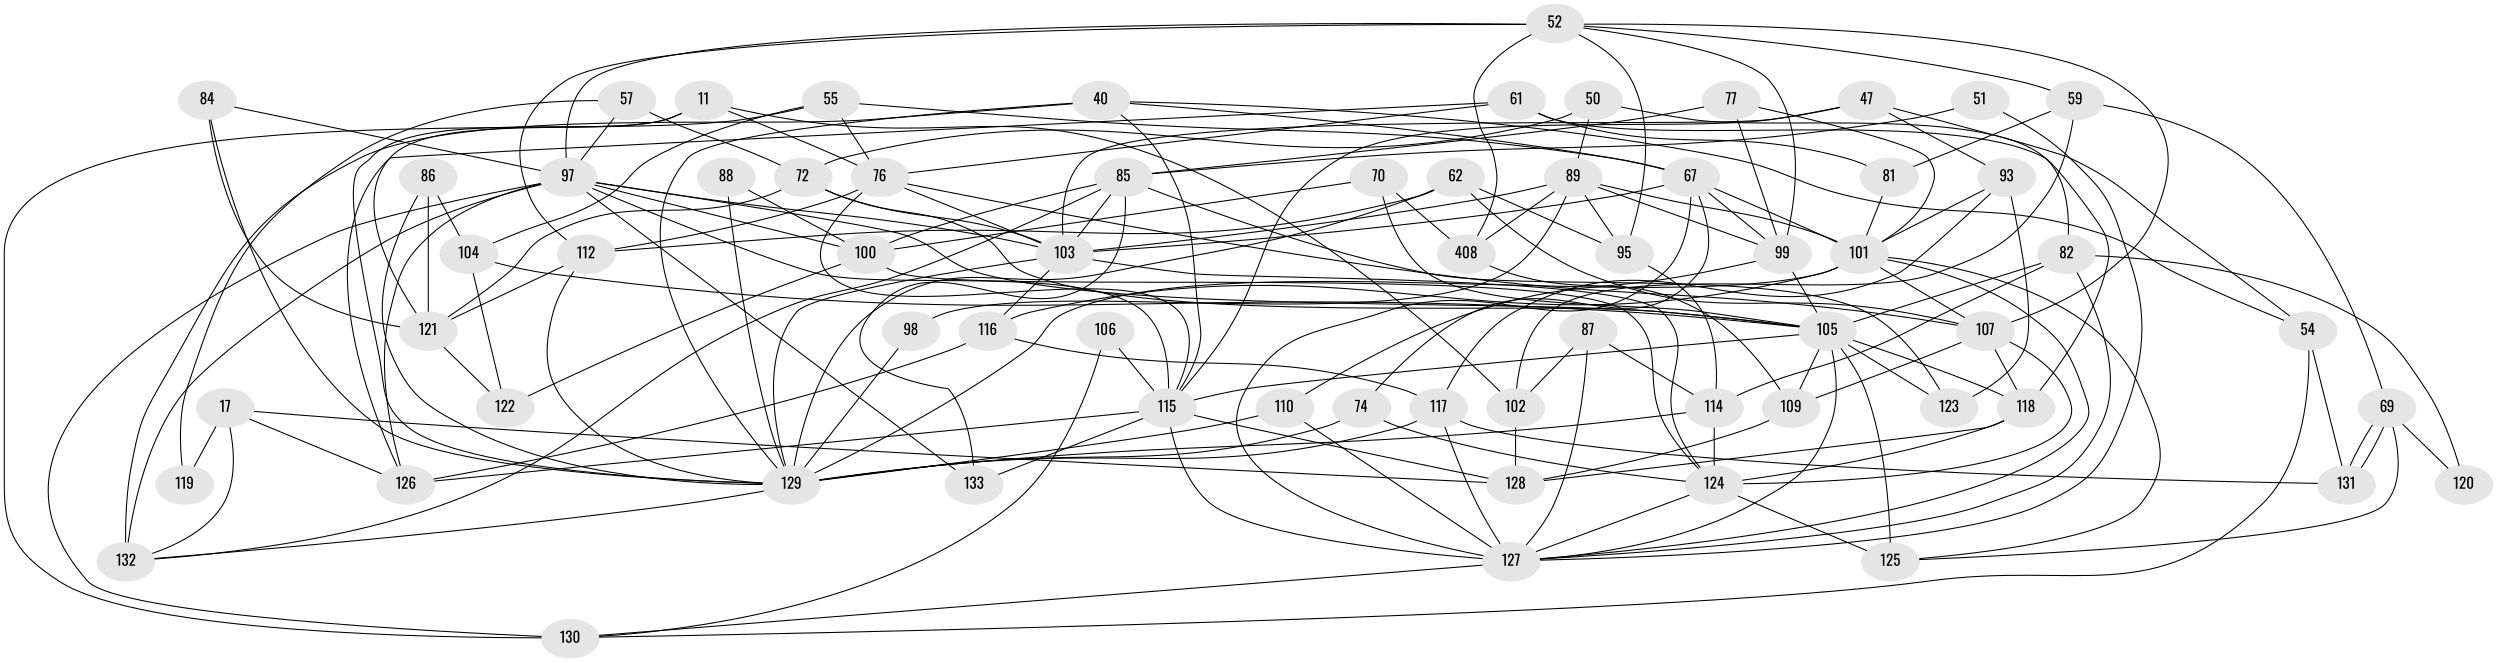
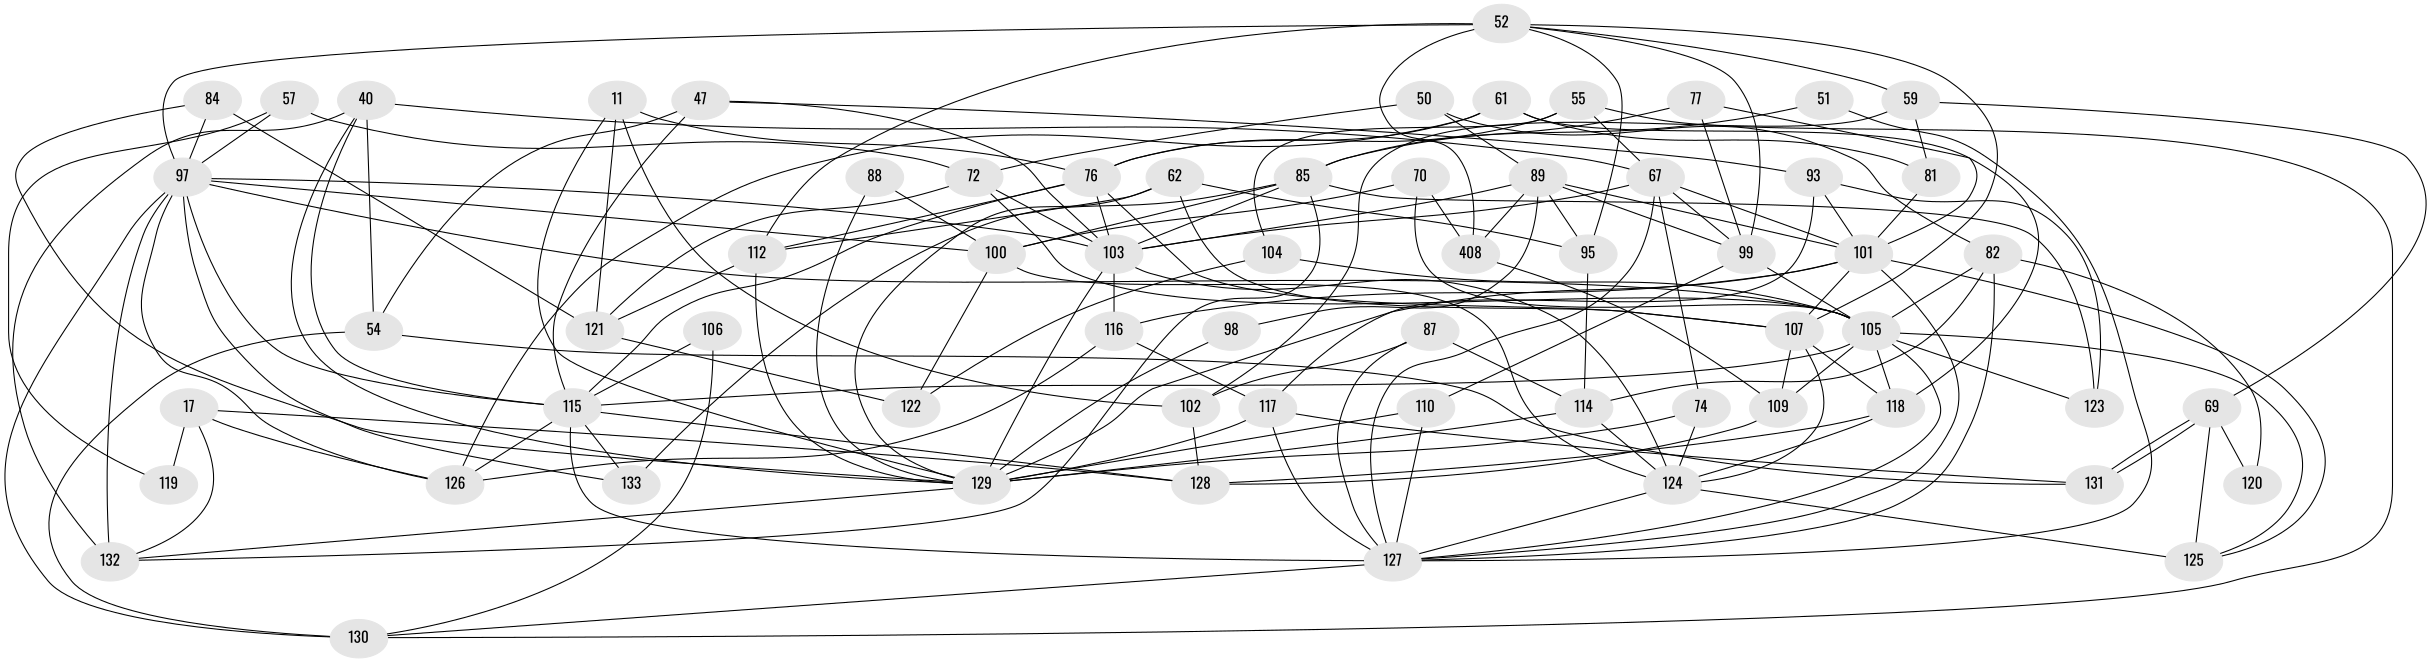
node "86": removed
